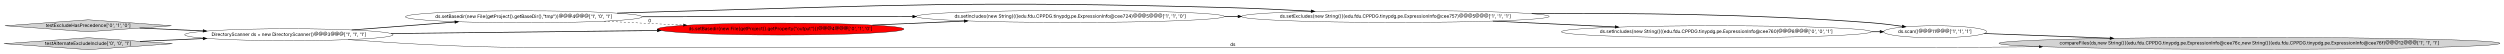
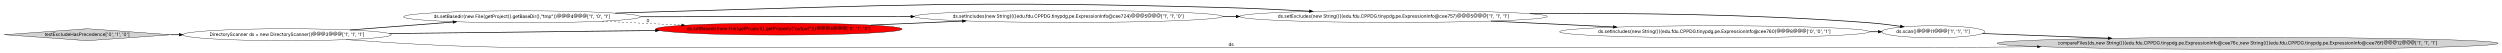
node "testAlternateExcludeInclude['0', '0', '1']": removed
